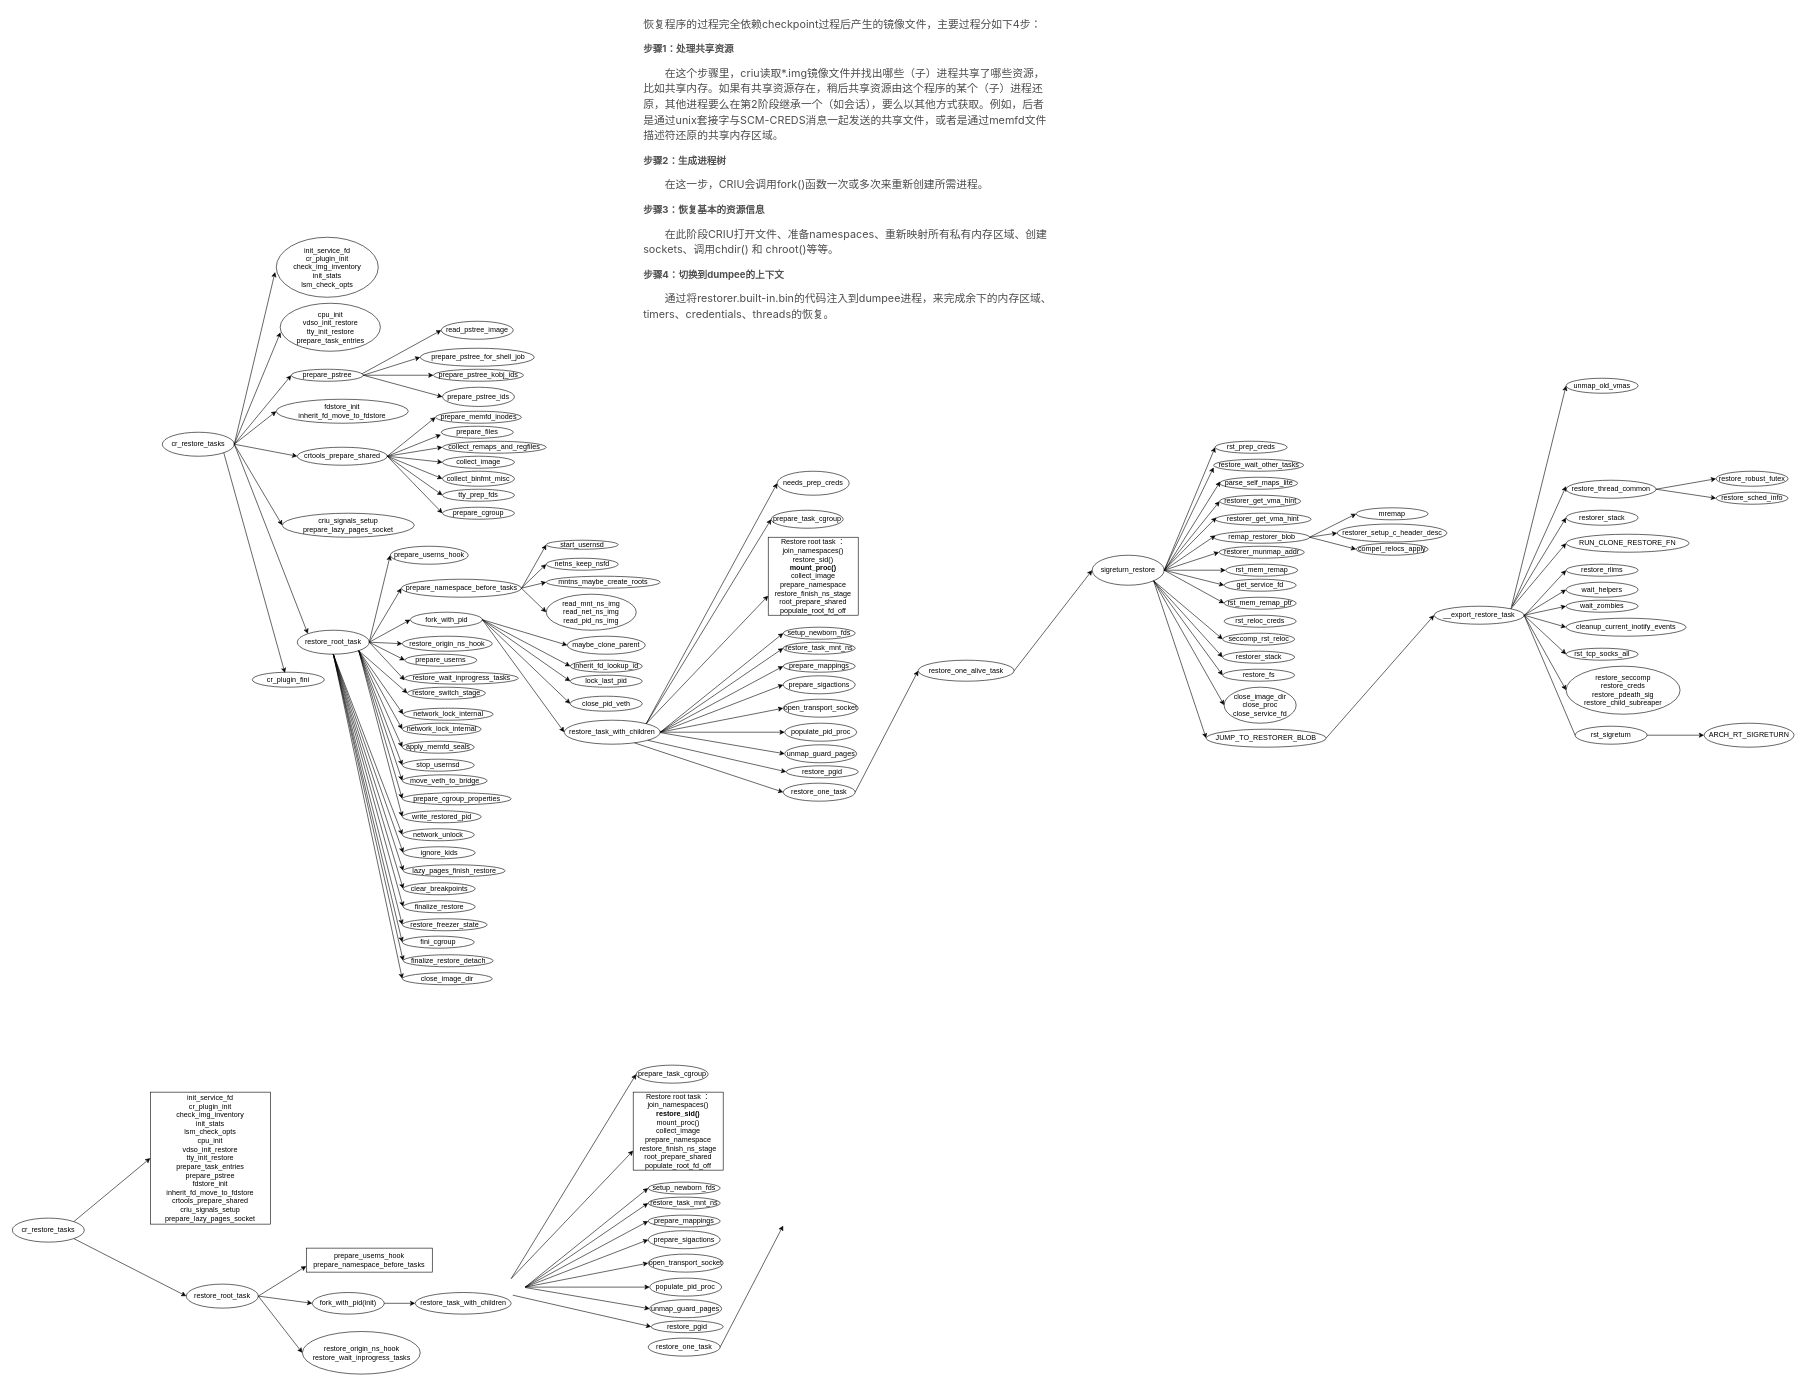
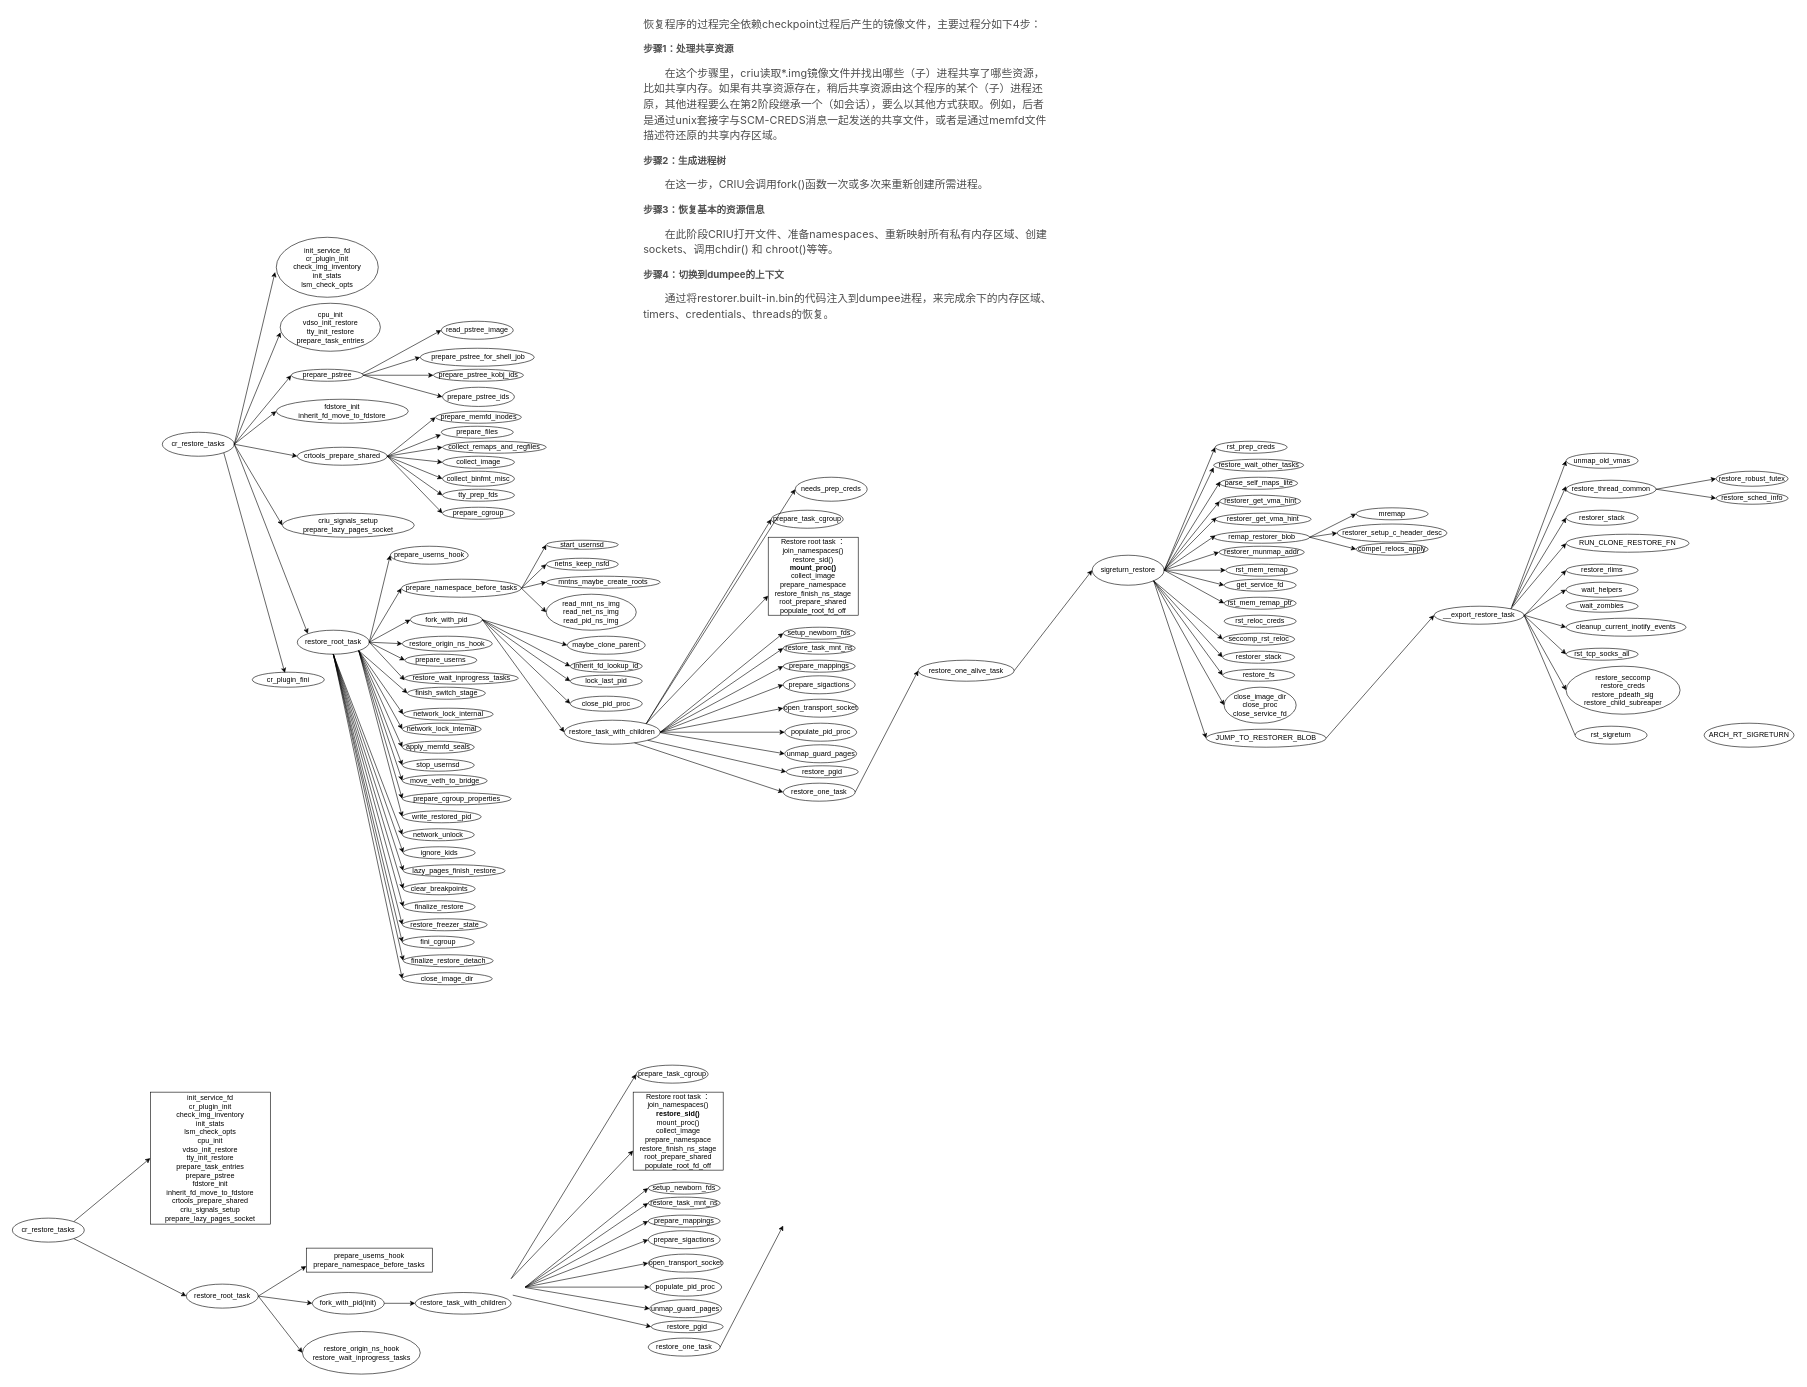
node "unmap_old_vmas": moved (1602, 386) -> (1602, 461)
node "needs_prep_creds": moved (813, 483) -> (831, 489)
edge "__export_restore_task" -> "wait_zombies": removed
node "restore_switch_stage": label "restore_switch_stage" -> "finish_switch_stage"
node "close_pid_veth": label "close_pid_veth" -> "close_pid_proc"
edge "rst_sigreturn" -> "ARCH_RT_SIGRETURN": removed
